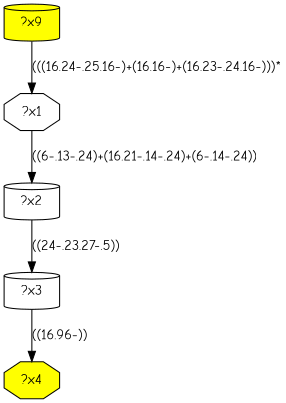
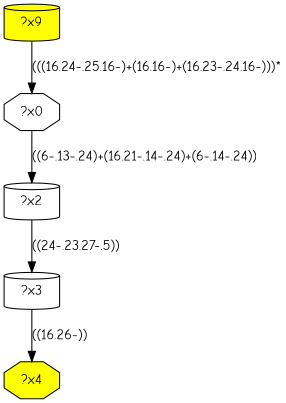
node "?x1": label "?x1" -> "?x0"
edge "?x3" -> "?x4": label "((16.96-))" -> "((16.26-))"
